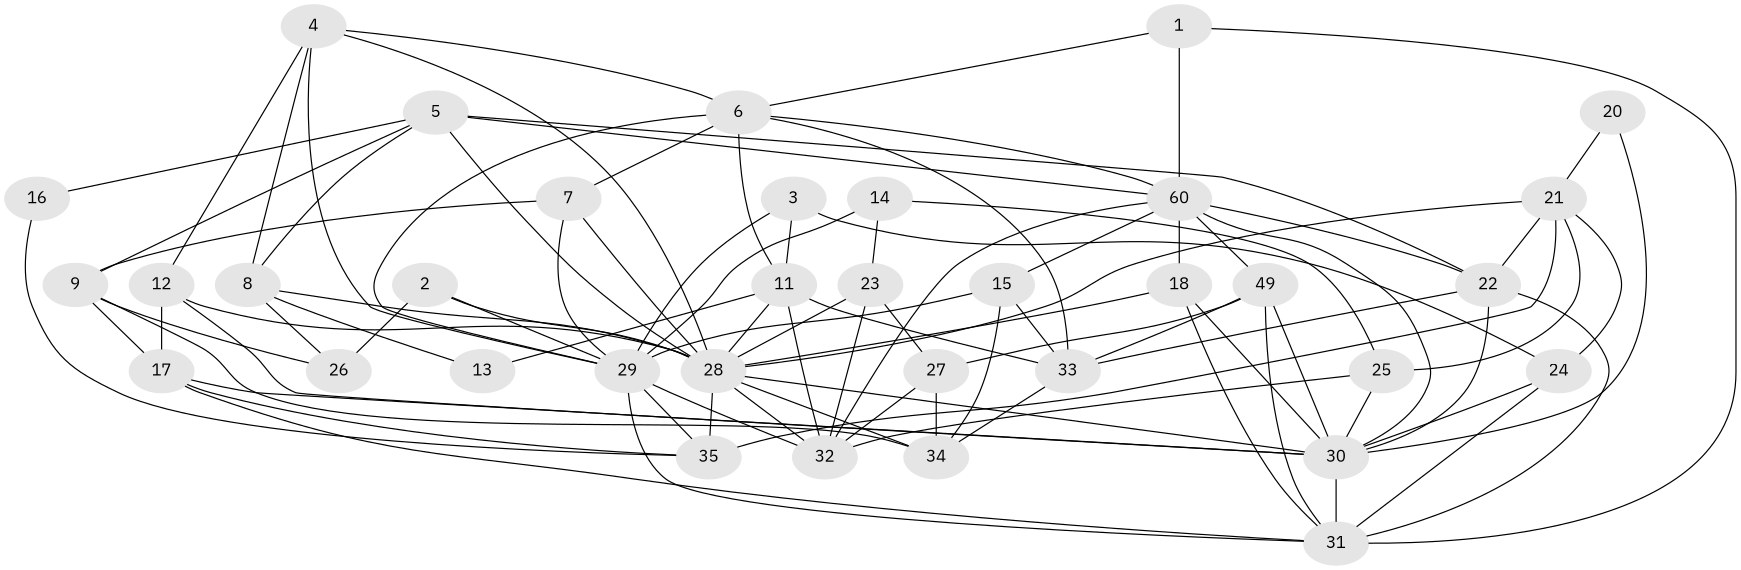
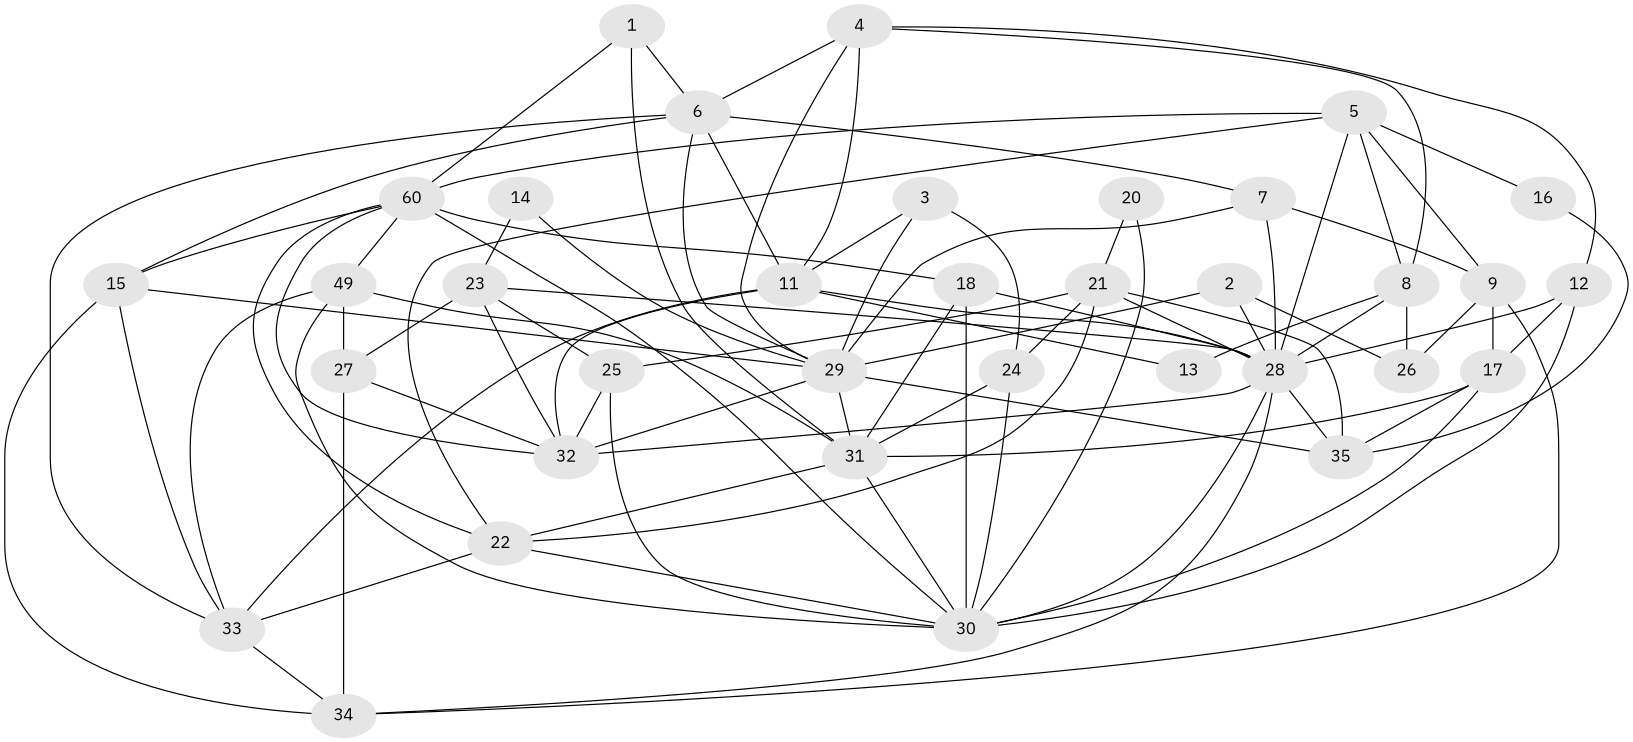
edge "6" -- "60": now "6" -- "15"
edge "4" -- "28": now "4" -- "11"
edge "14" -- "25": now "23" -- "25"
